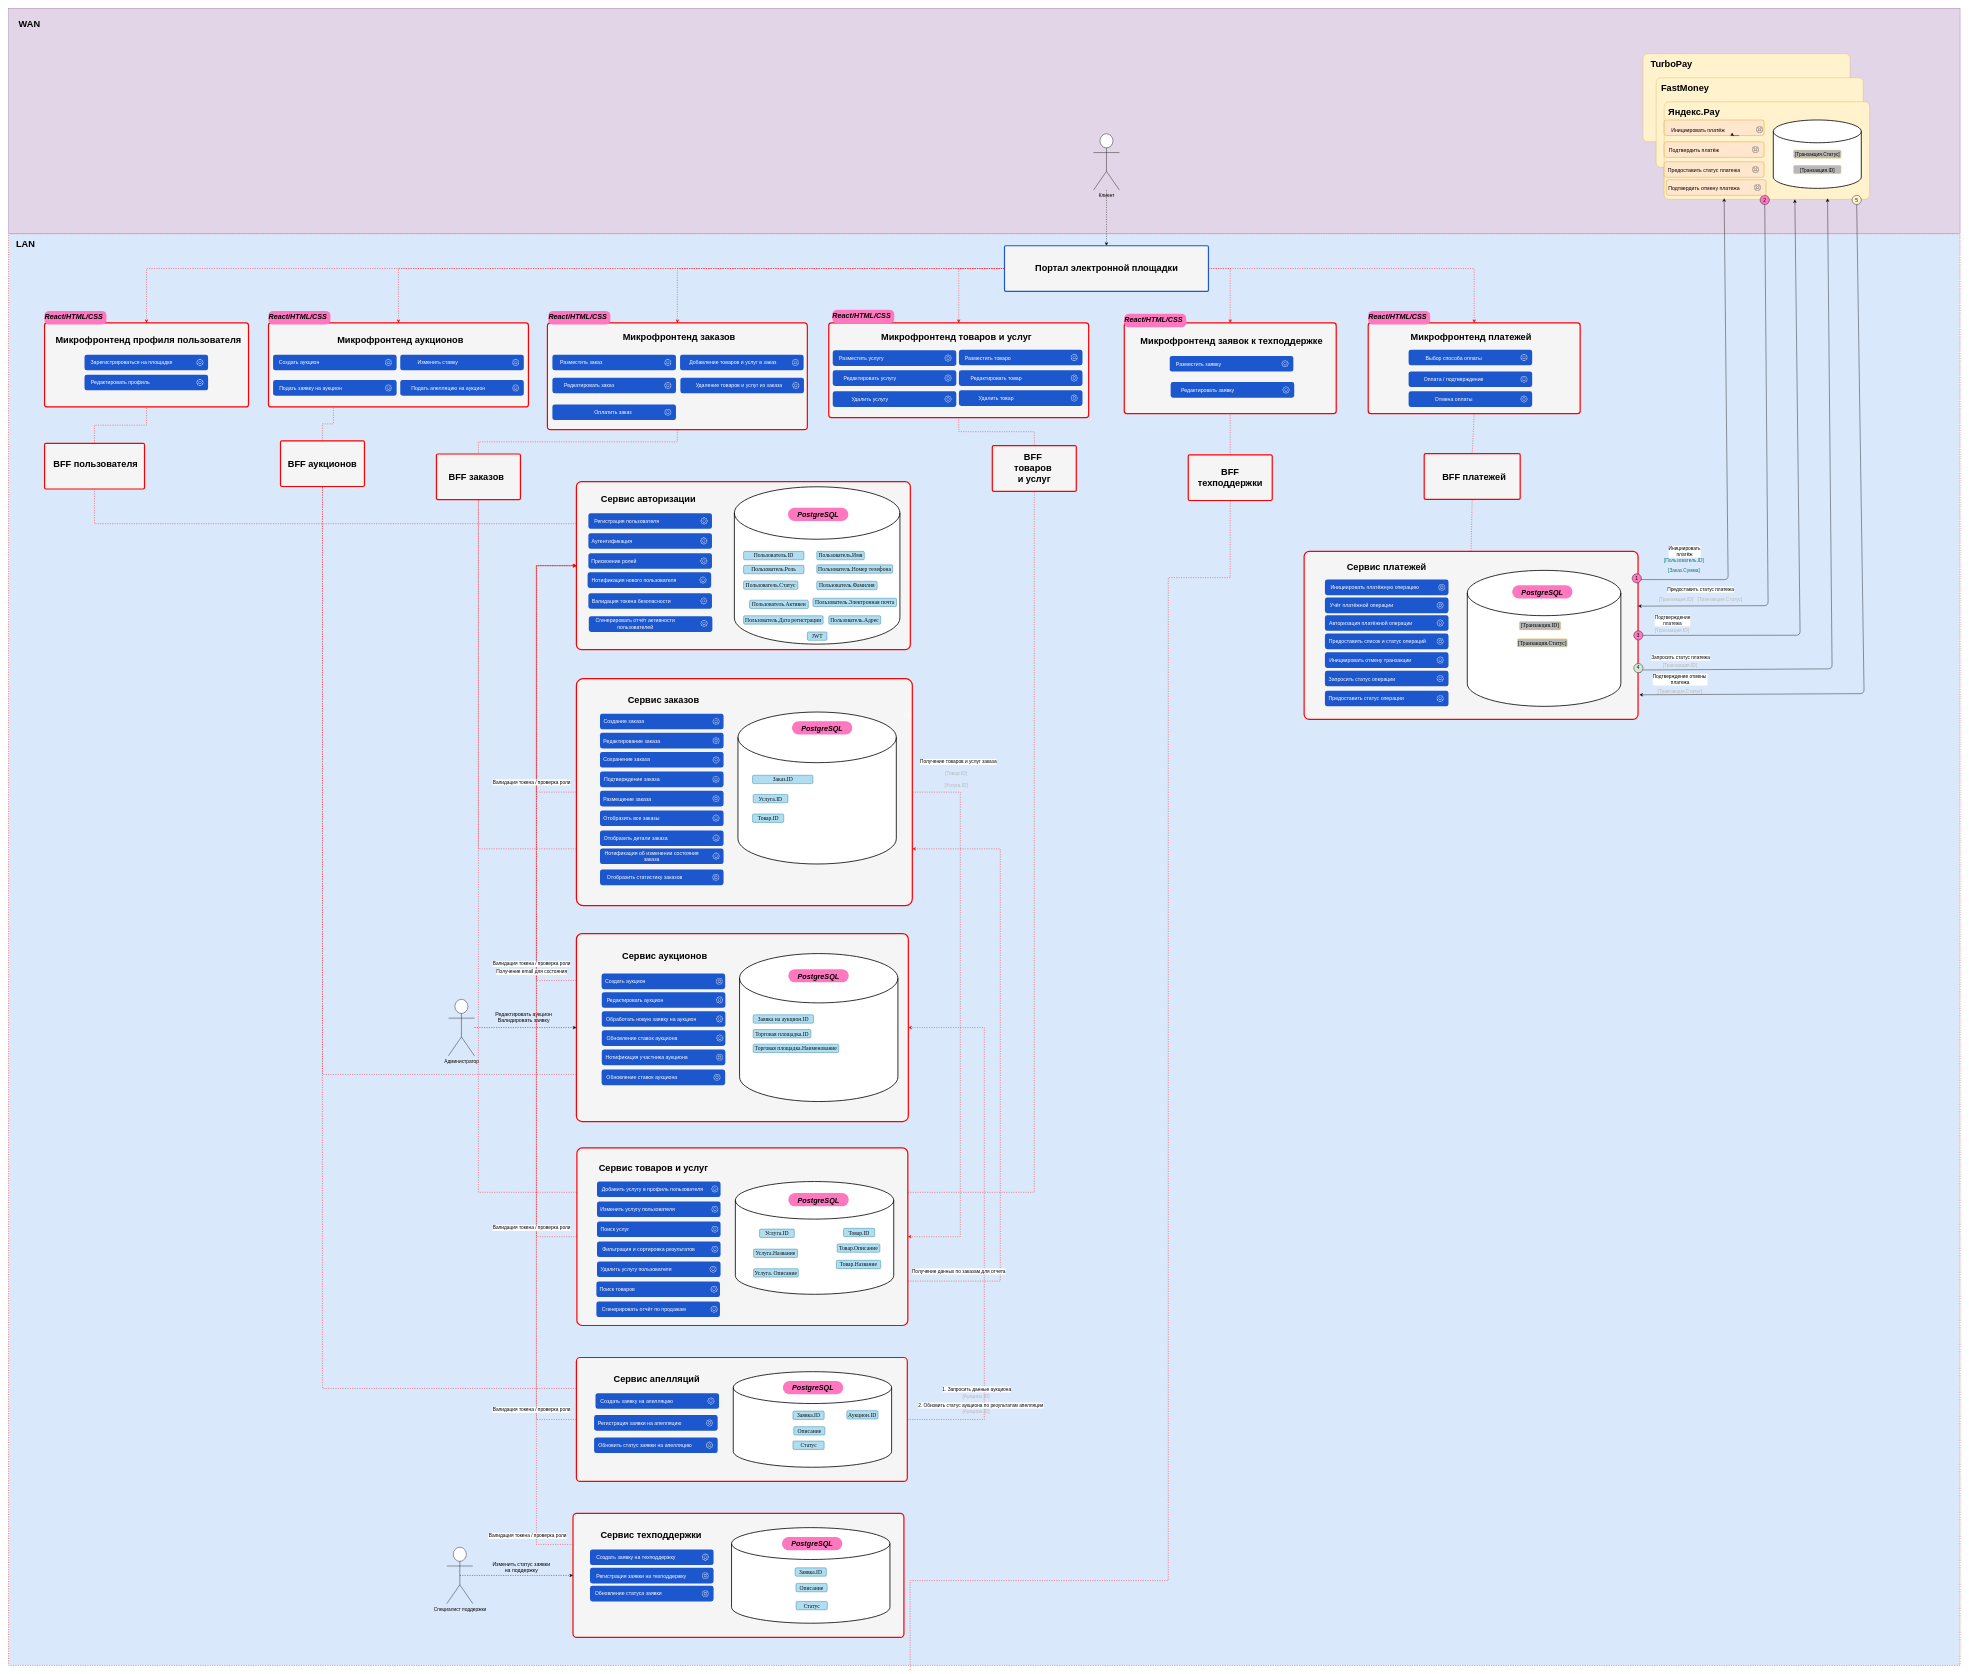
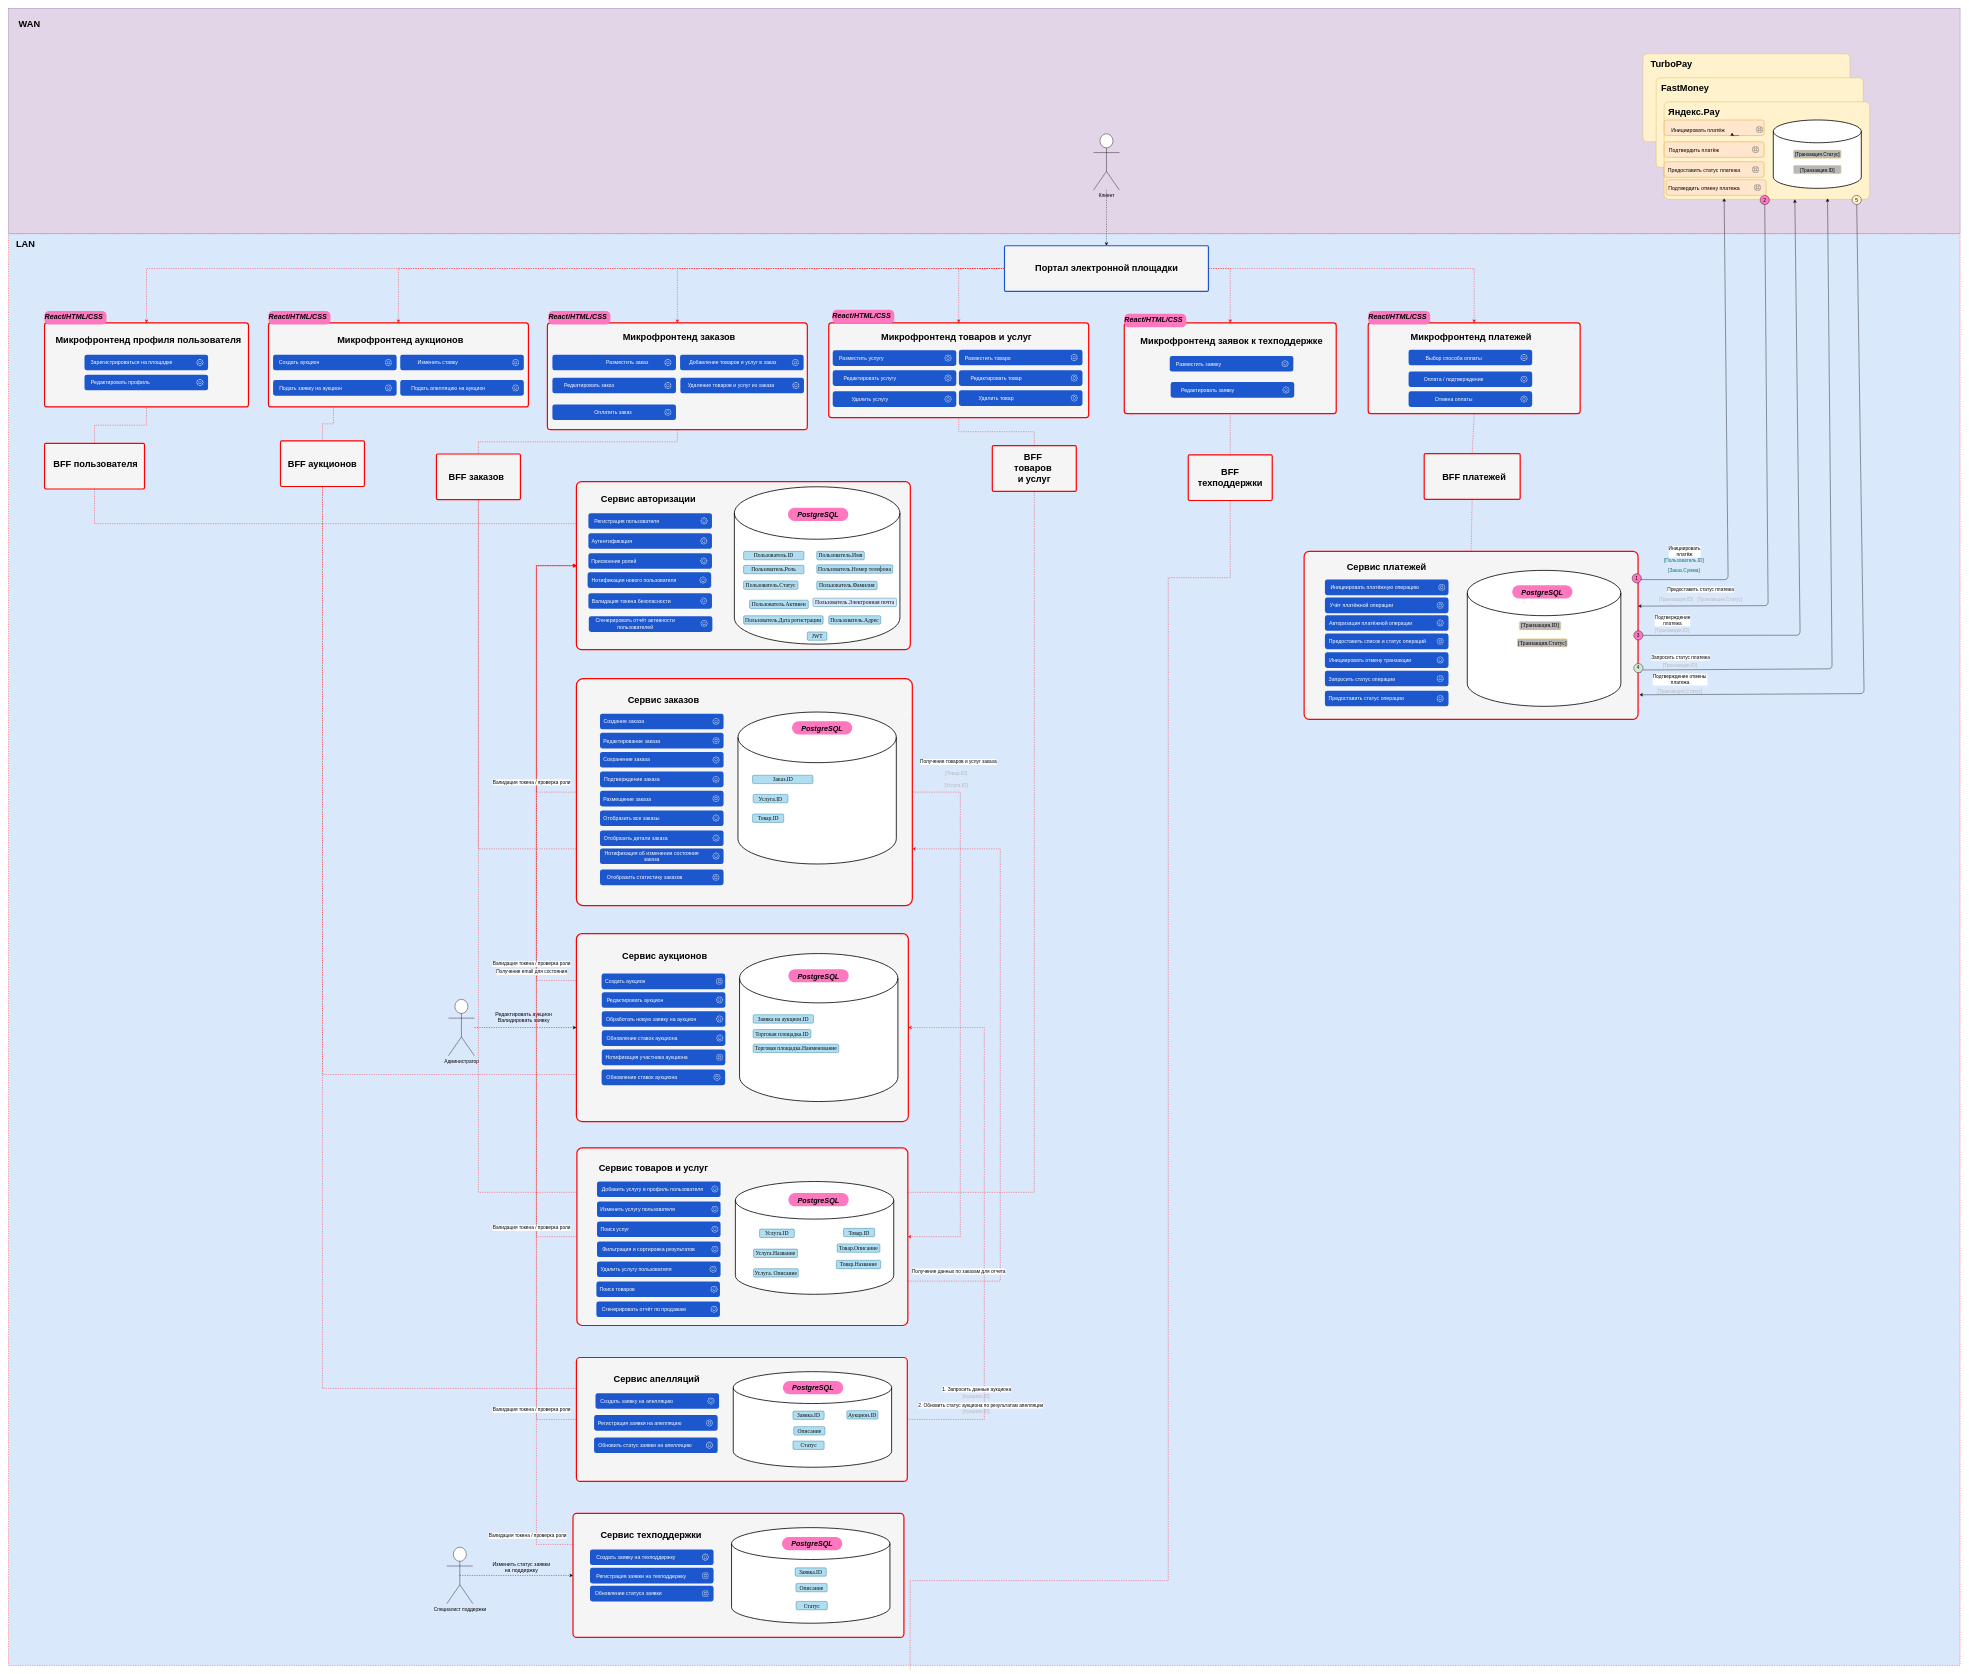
node "Разместить заказ": moved (581, 362) -> (627, 362)
node "Удаление товаров и услуг из заказа": moved (739, 385) -> (731, 385)
node "Пользователь.Электронная почта": fillcolor #b1ddf0 -> #dae8fc
